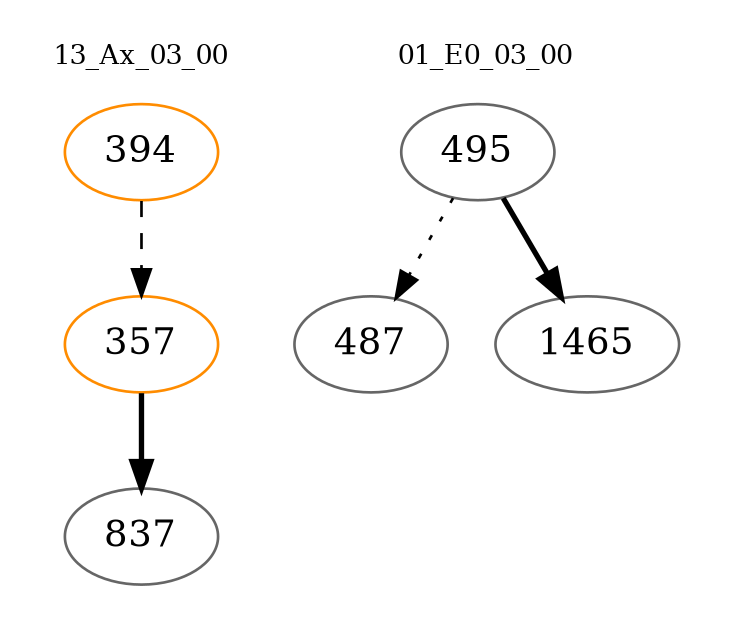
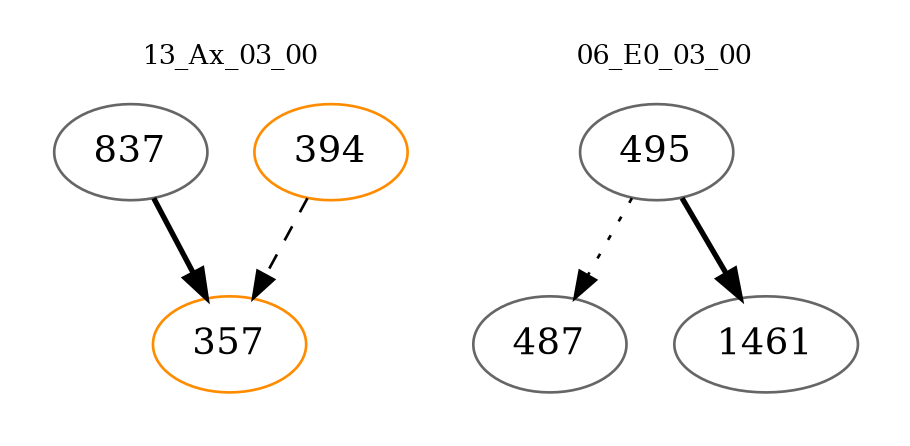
cluster "01_E0_03_00": label "01_E0_03_00" -> "06_E0_03_00"
node "1465": label "1465" -> "1461"
edge "357" -> "837": reversed
